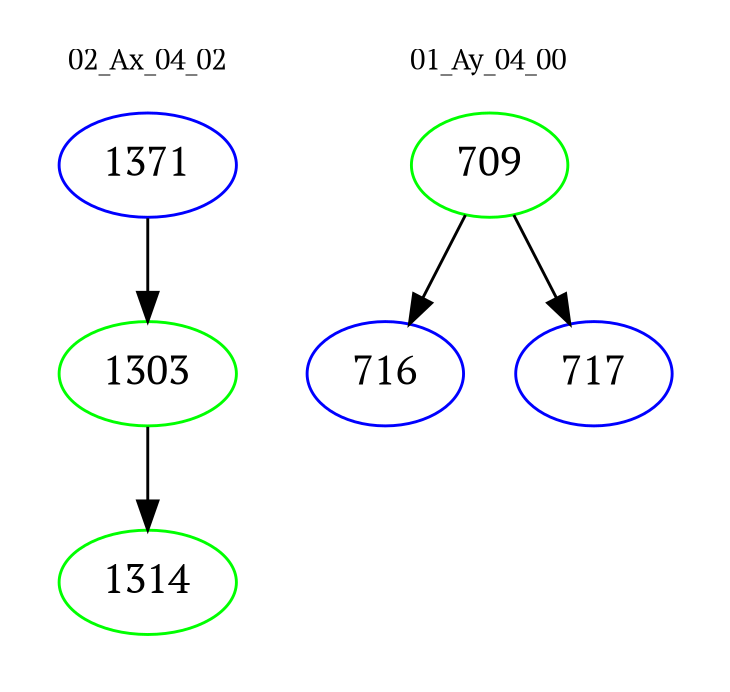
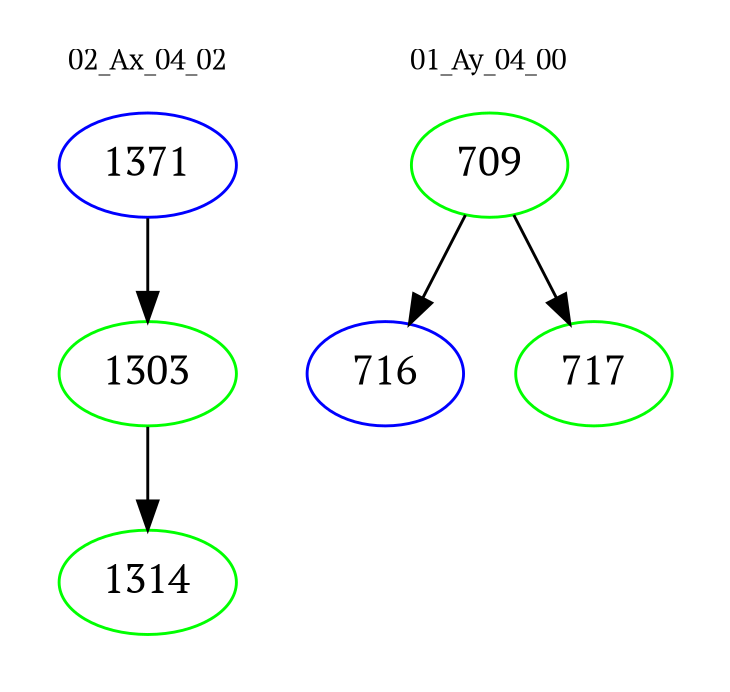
node "717": color blue -> green
